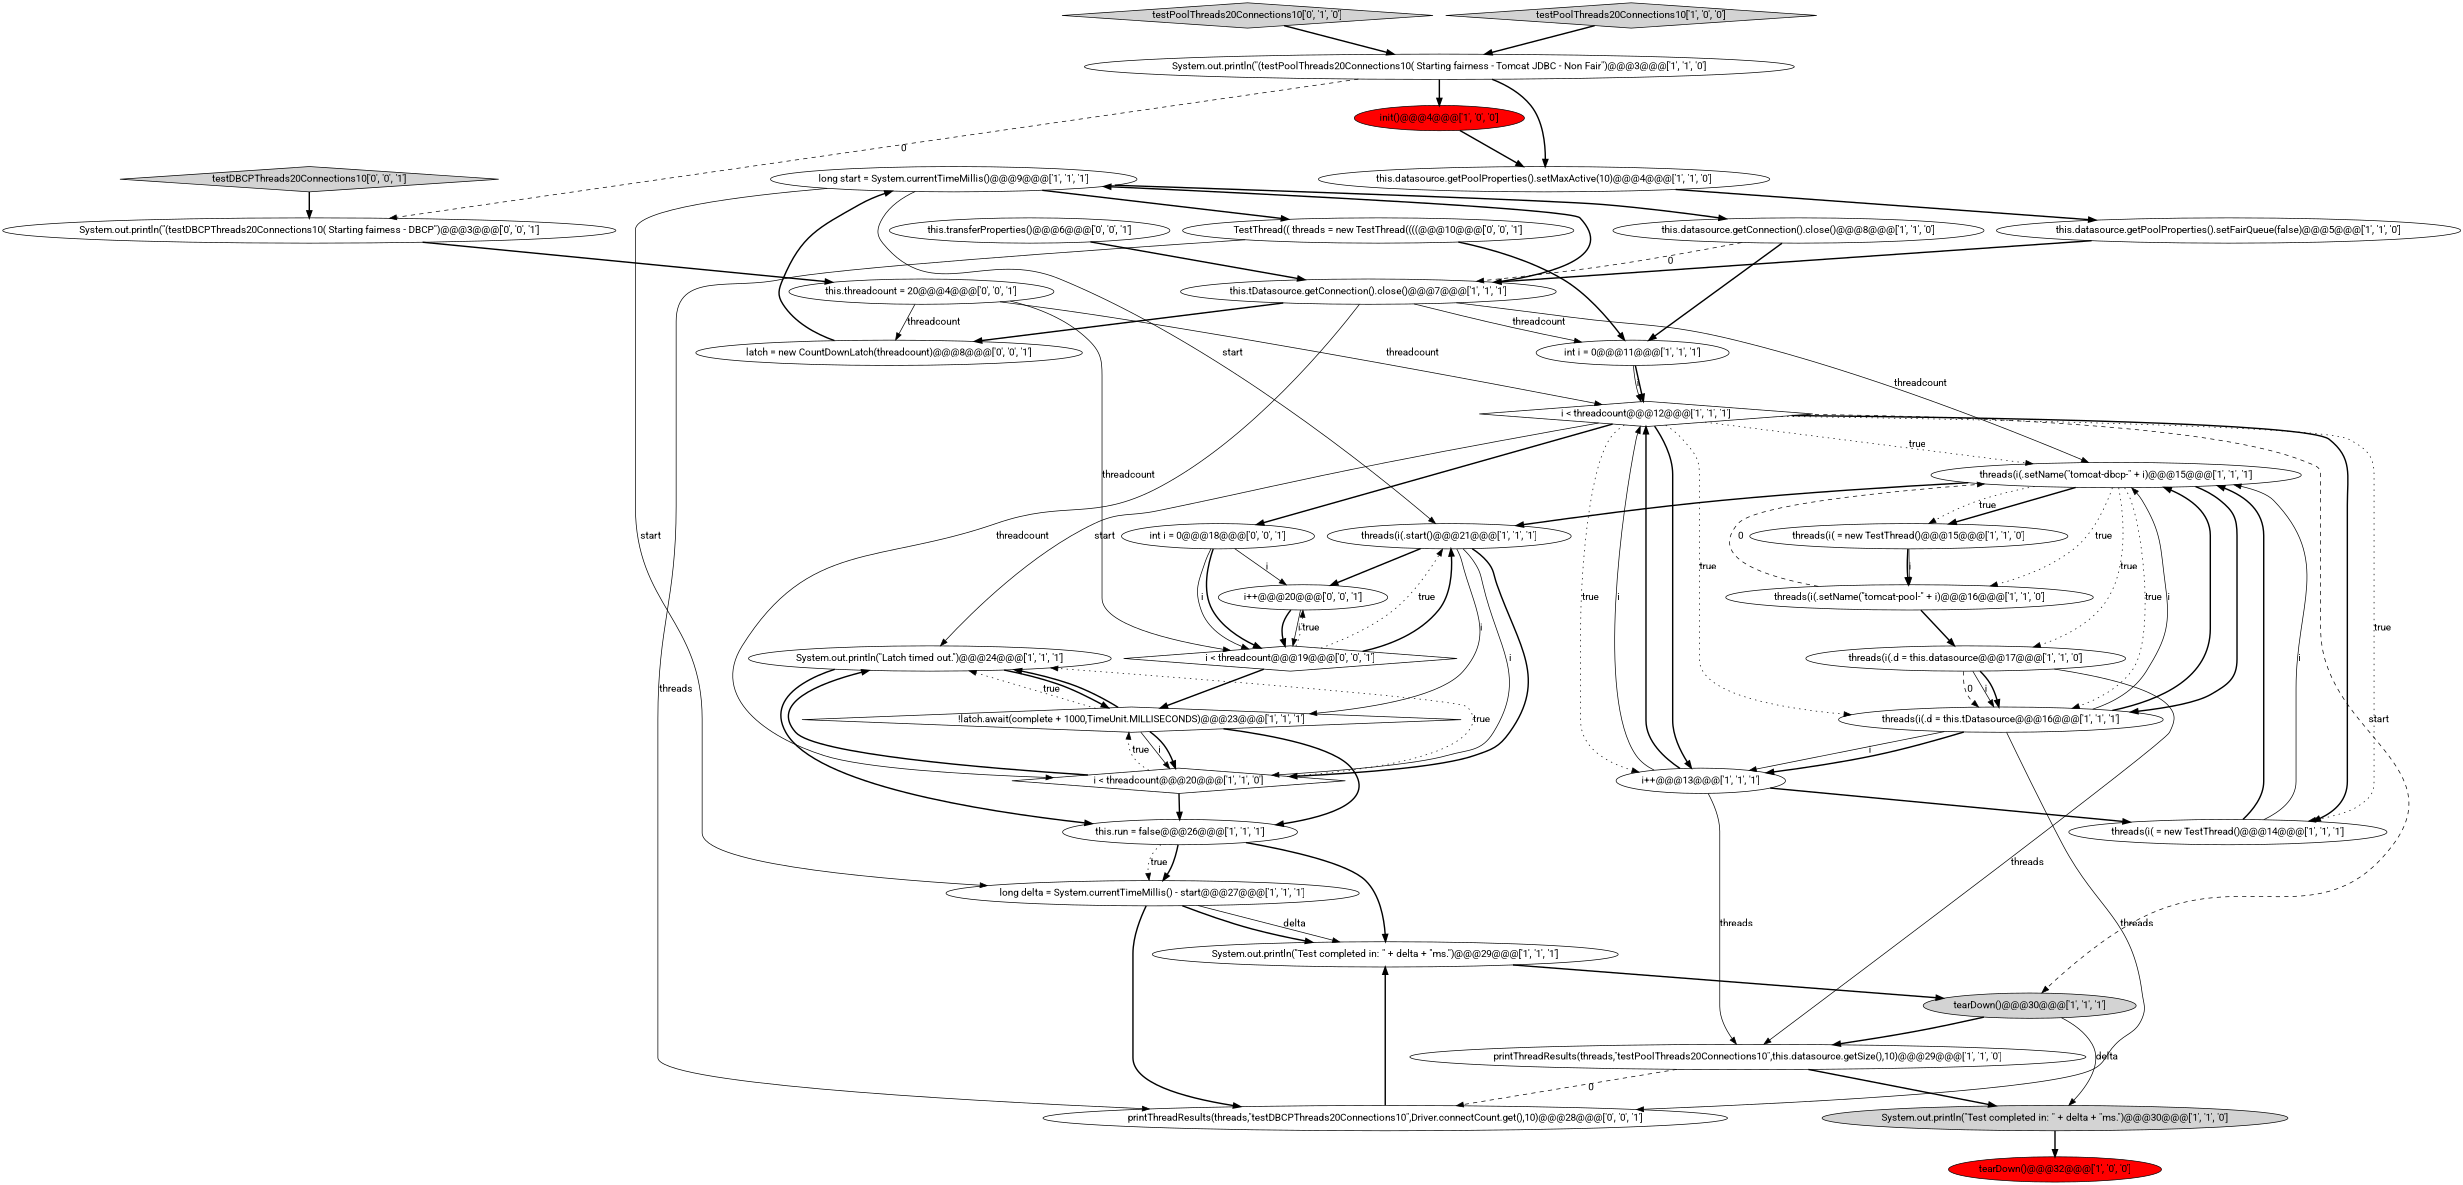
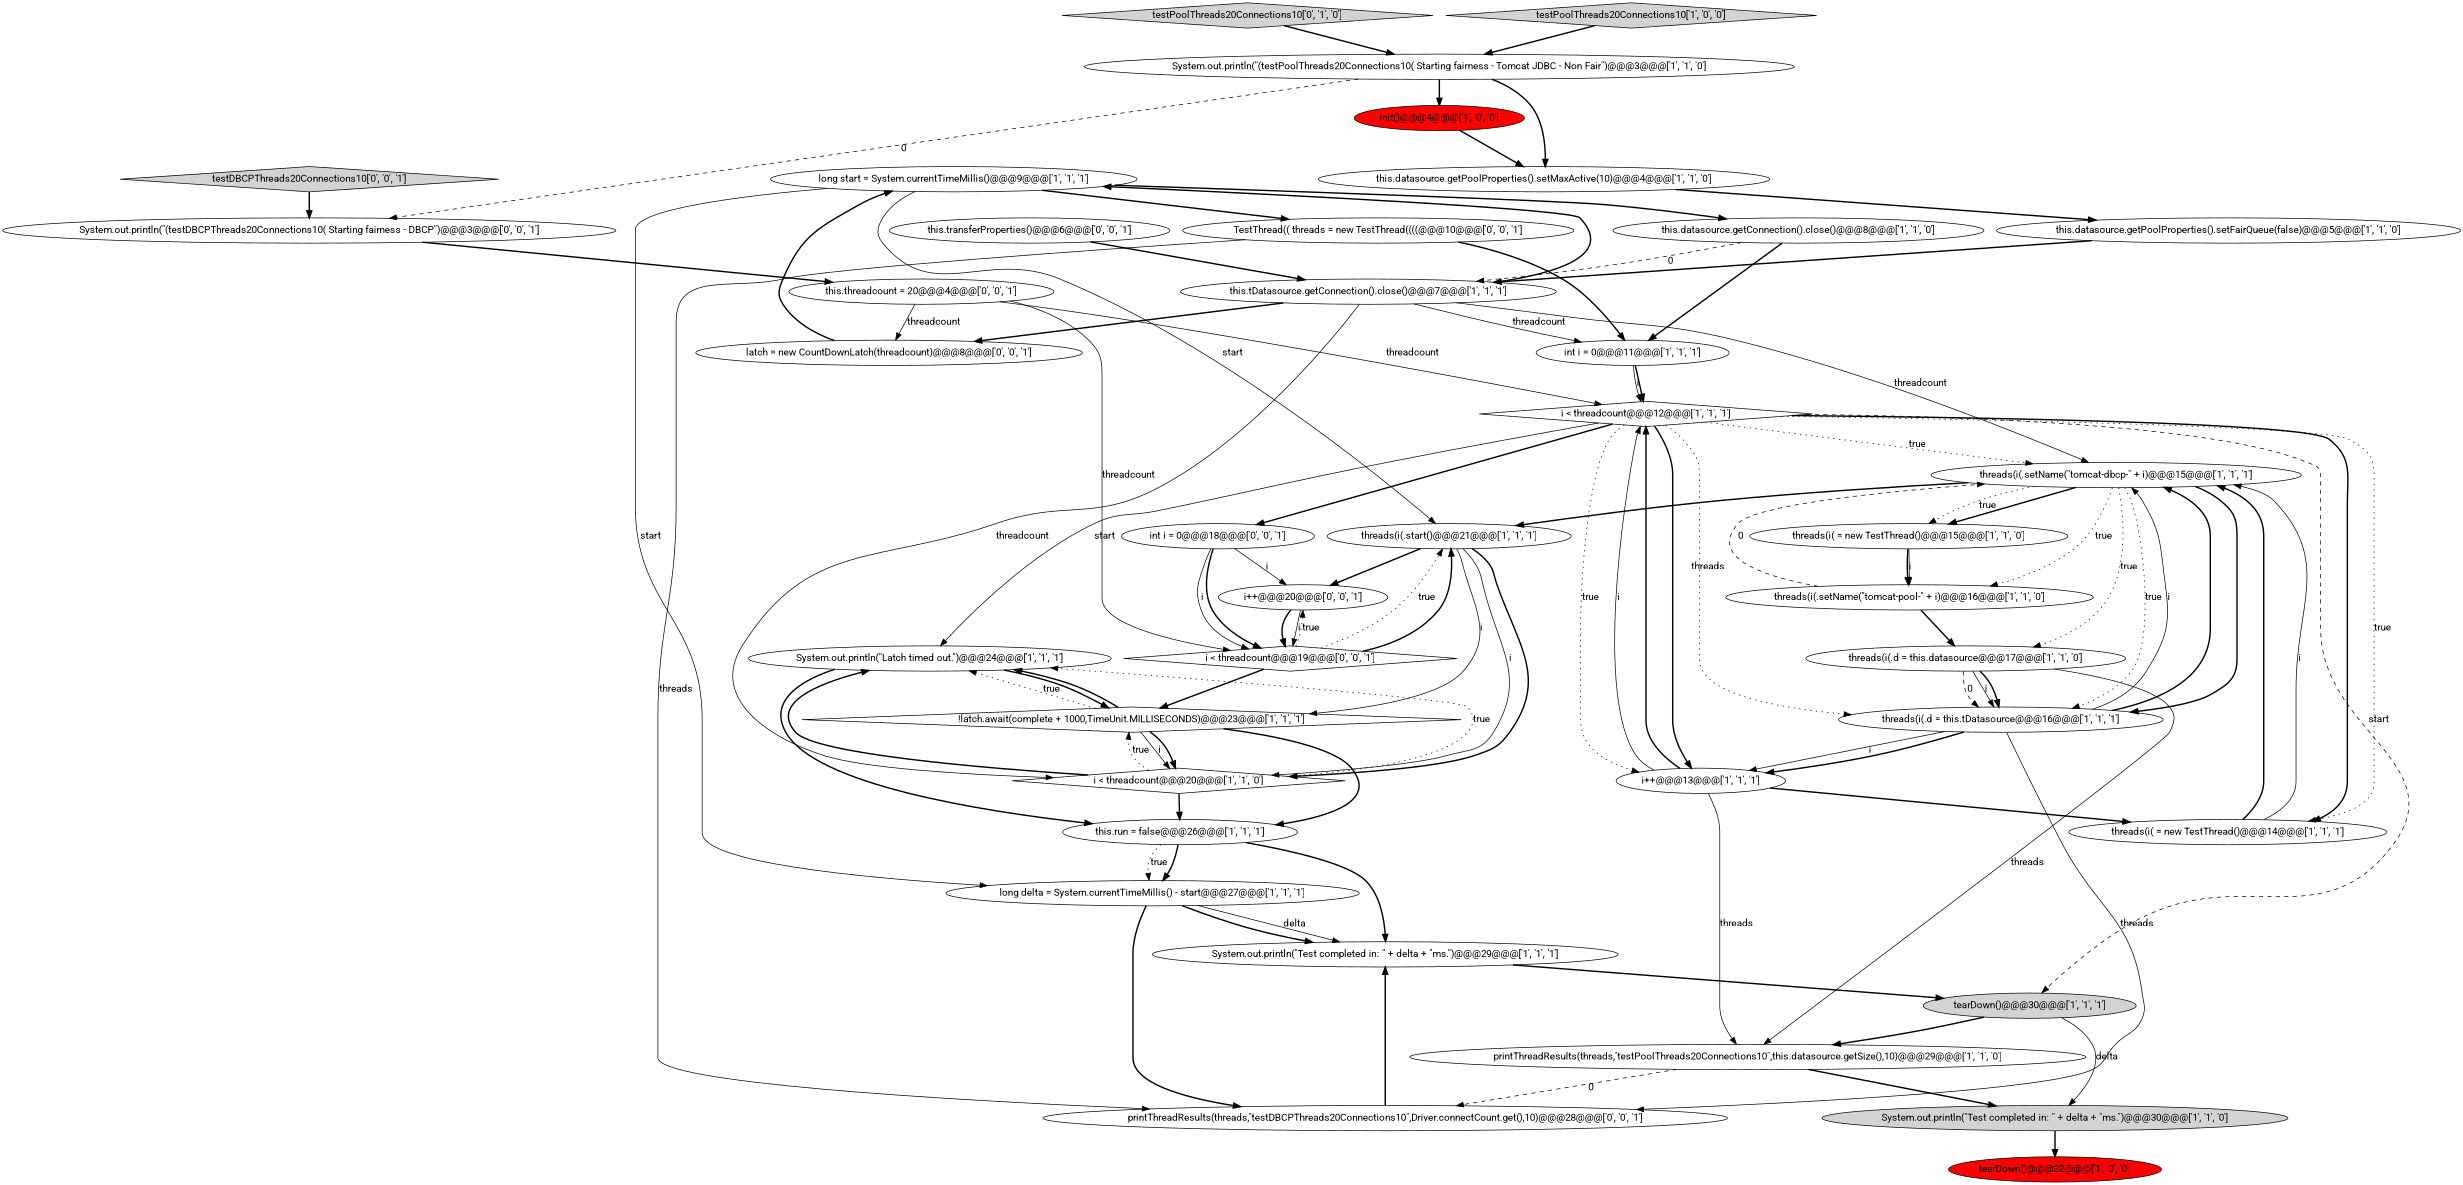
edge "i < threadcount@@@12@@@['1', '1', '1']" -> "threads(i(.d = this.tDatasource@@@16@@@['1', '1', '1']": label "true" -> "threads"
